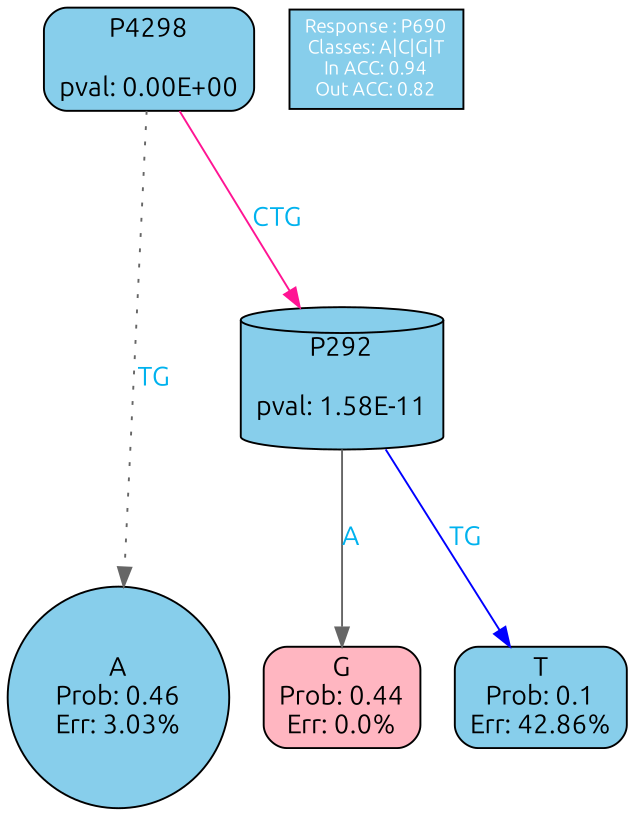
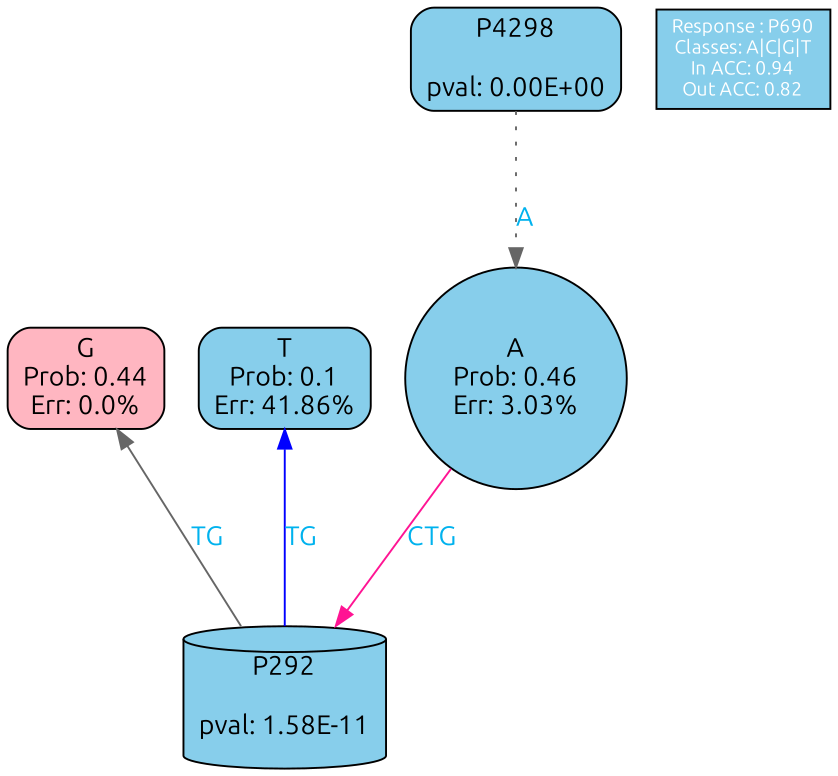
edge "P4298 pval: 0.00E+00" -> "P292 pval: 1.58E-11": now "A Prob: 0.46 Err: 3.03%" -> "P292 pval: 1.58E-11"
edge "P4298 pval: 0.00E+00" -> "A Prob: 0.46 Err: 3.03%": label "TG" -> "A"
edge "P292 pval: 1.58E-11" -> "G Prob: 0.44 Err: 0.0%": label "A" -> "TG"
node "T Prob: 0.1 Err: 42.86%": label "T Prob: 0.1 Err: 42.86%" -> "T Prob: 0.1 Err: 41.86%"
